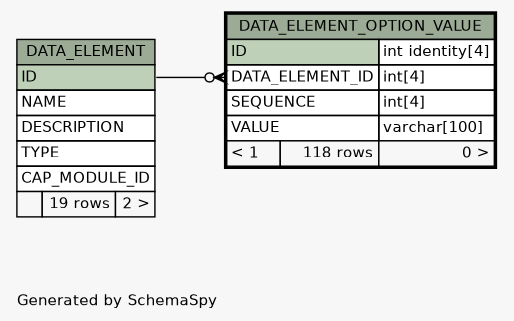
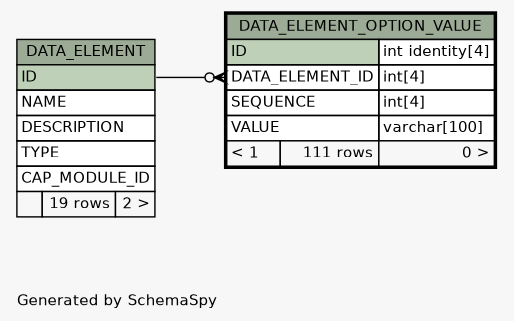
node "DATA_ELEMENT_OPTION_VALUE": text "118 rows" -> "111 rows"
